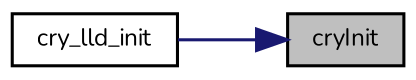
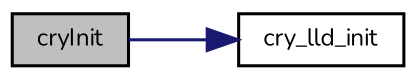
edge "cry_lld_init" -> "cryInit": reversed
